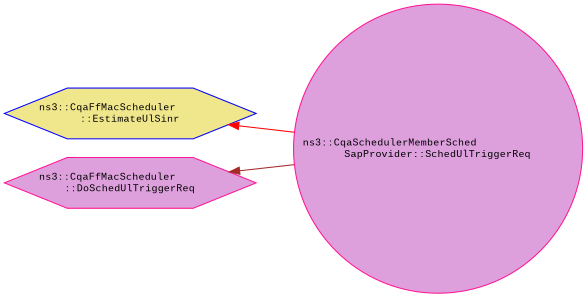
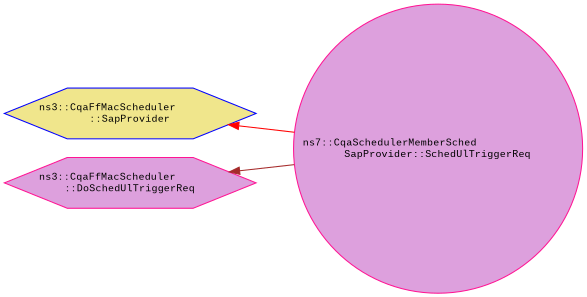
node "ns3::CqaFfMacScheduler ::EstimateUlSinr": label "ns3::CqaFfMacScheduler ::EstimateUlSinr" -> "ns3::CqaFfMacScheduler ::SapProvider"
node "ns3::CqaSchedulerMemberSched SapProvider::SchedUlTriggerReq": label "ns3::CqaSchedulerMemberSched SapProvider::SchedUlTriggerReq" -> "ns7::CqaSchedulerMemberSched SapProvider::SchedUlTriggerReq"
